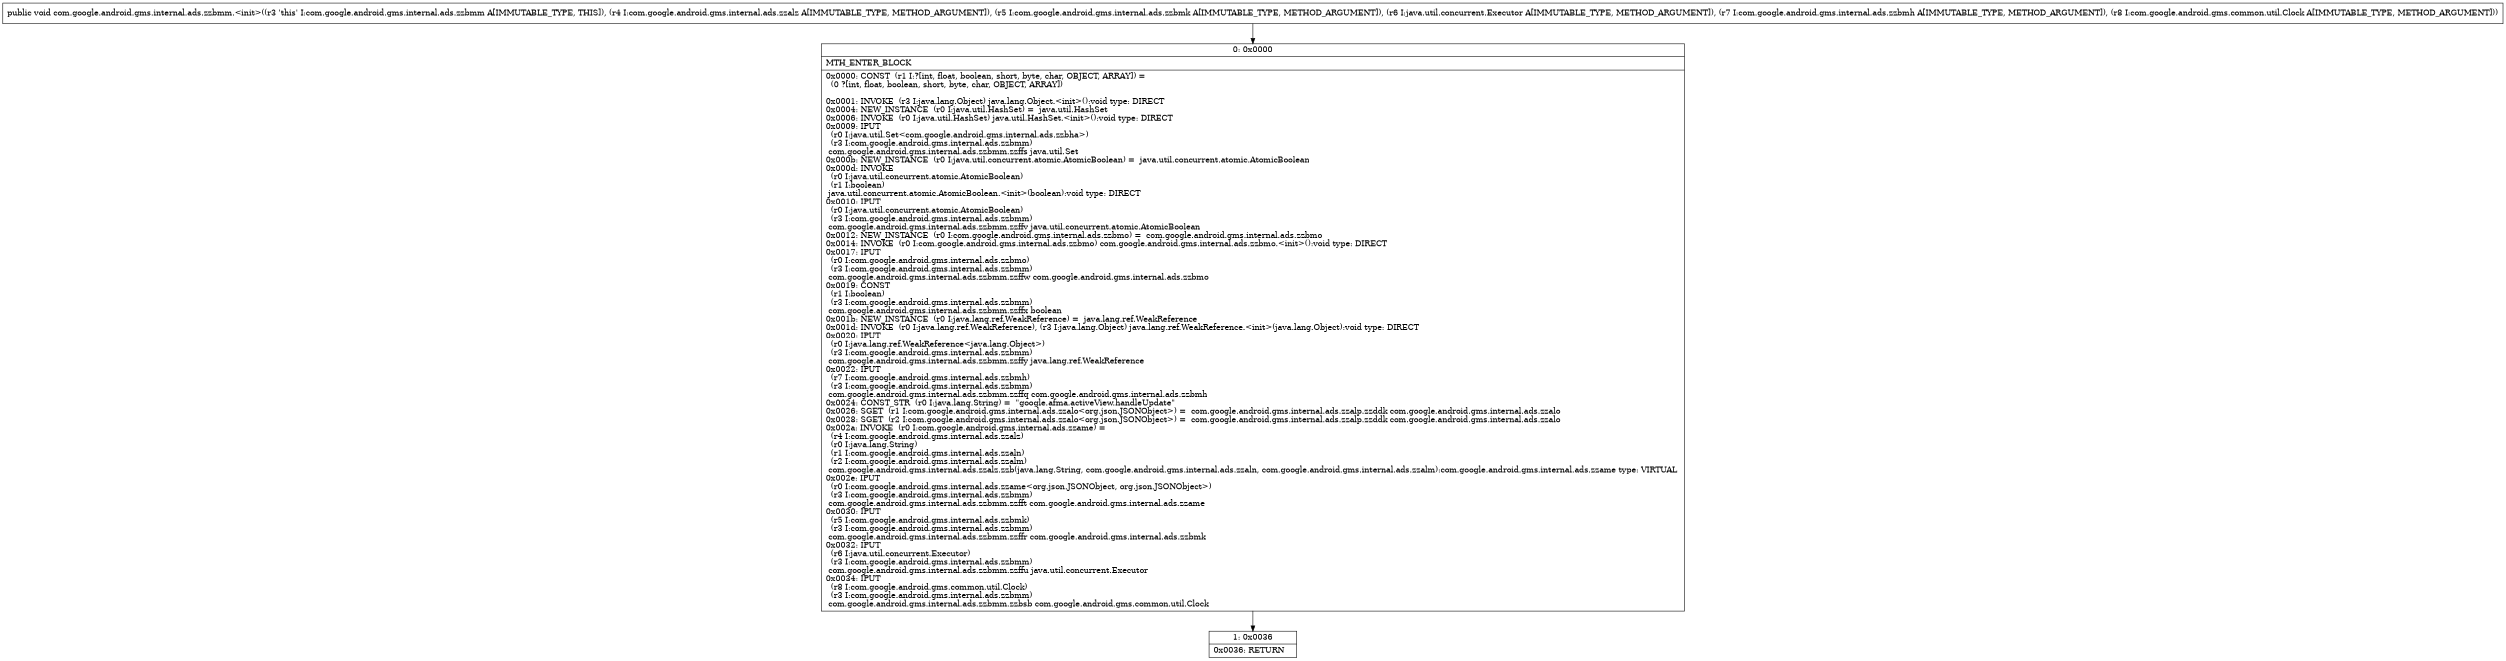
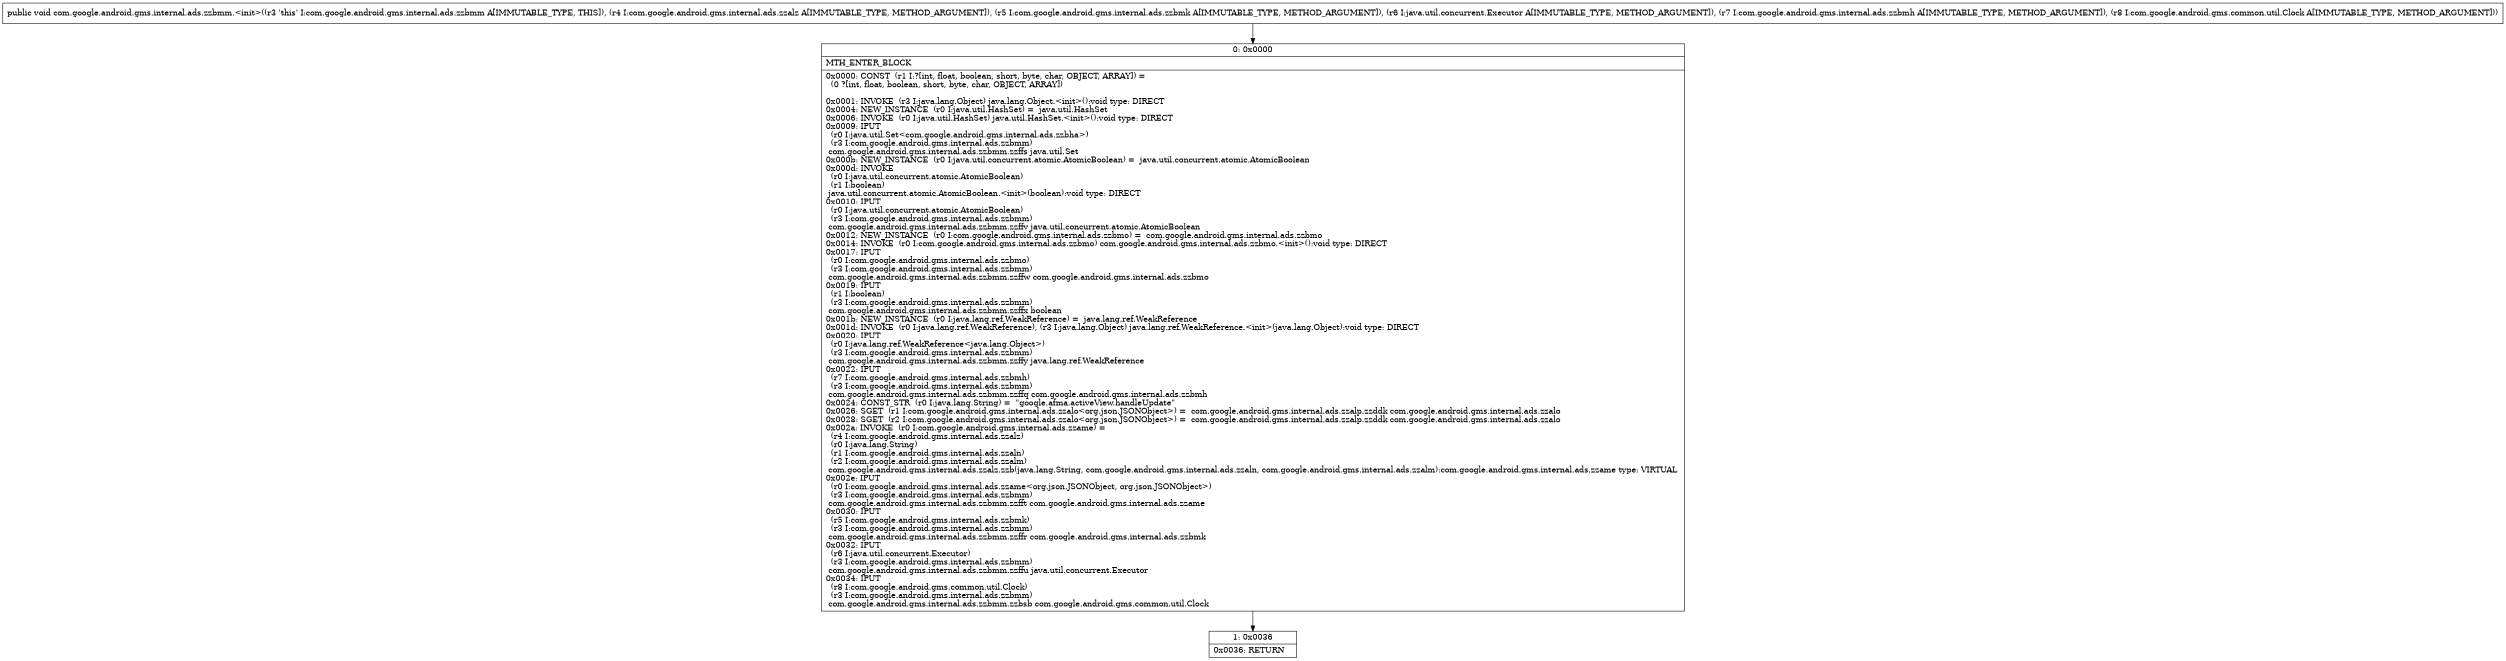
node "0: 0x0000": text "0x0019: CONST" -> "0x0019: IPUT"
